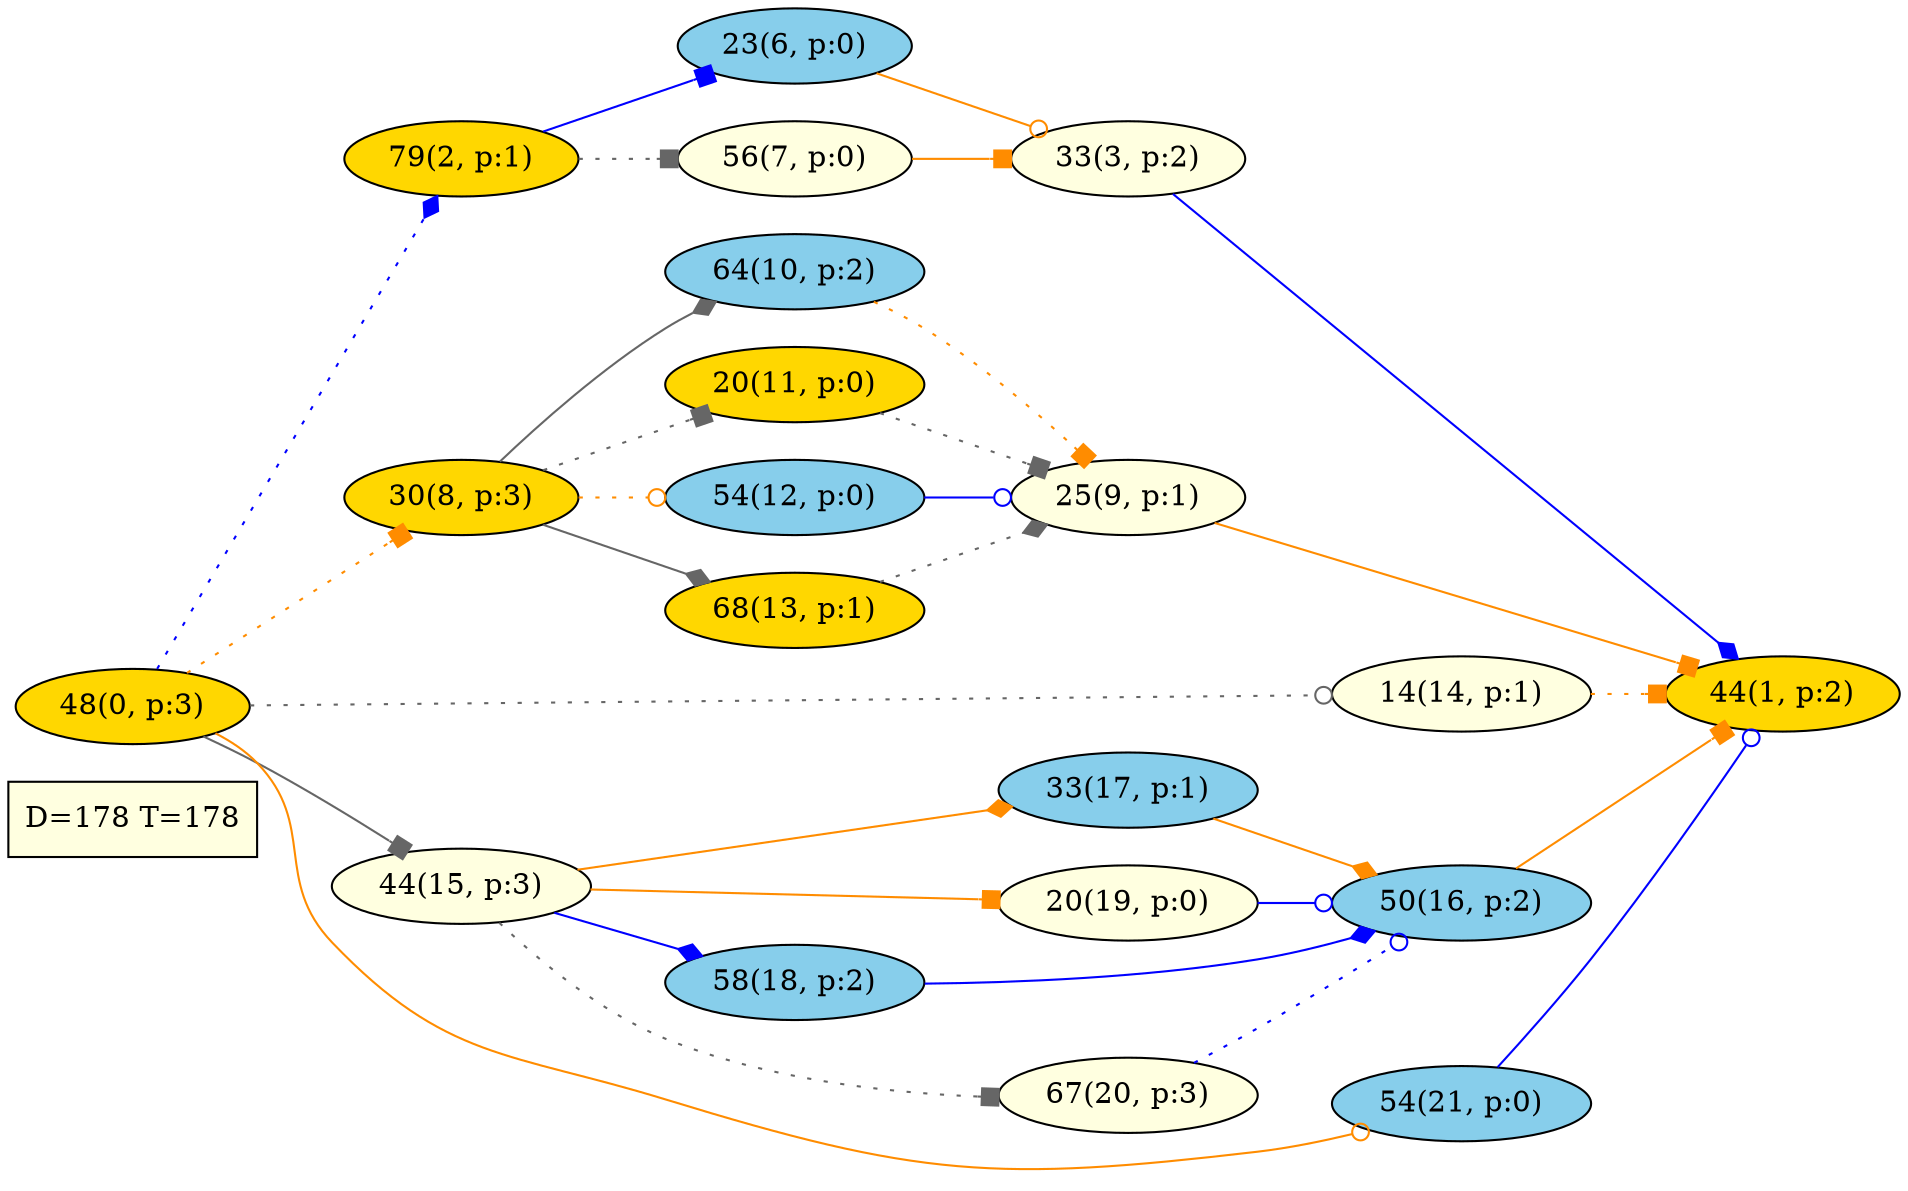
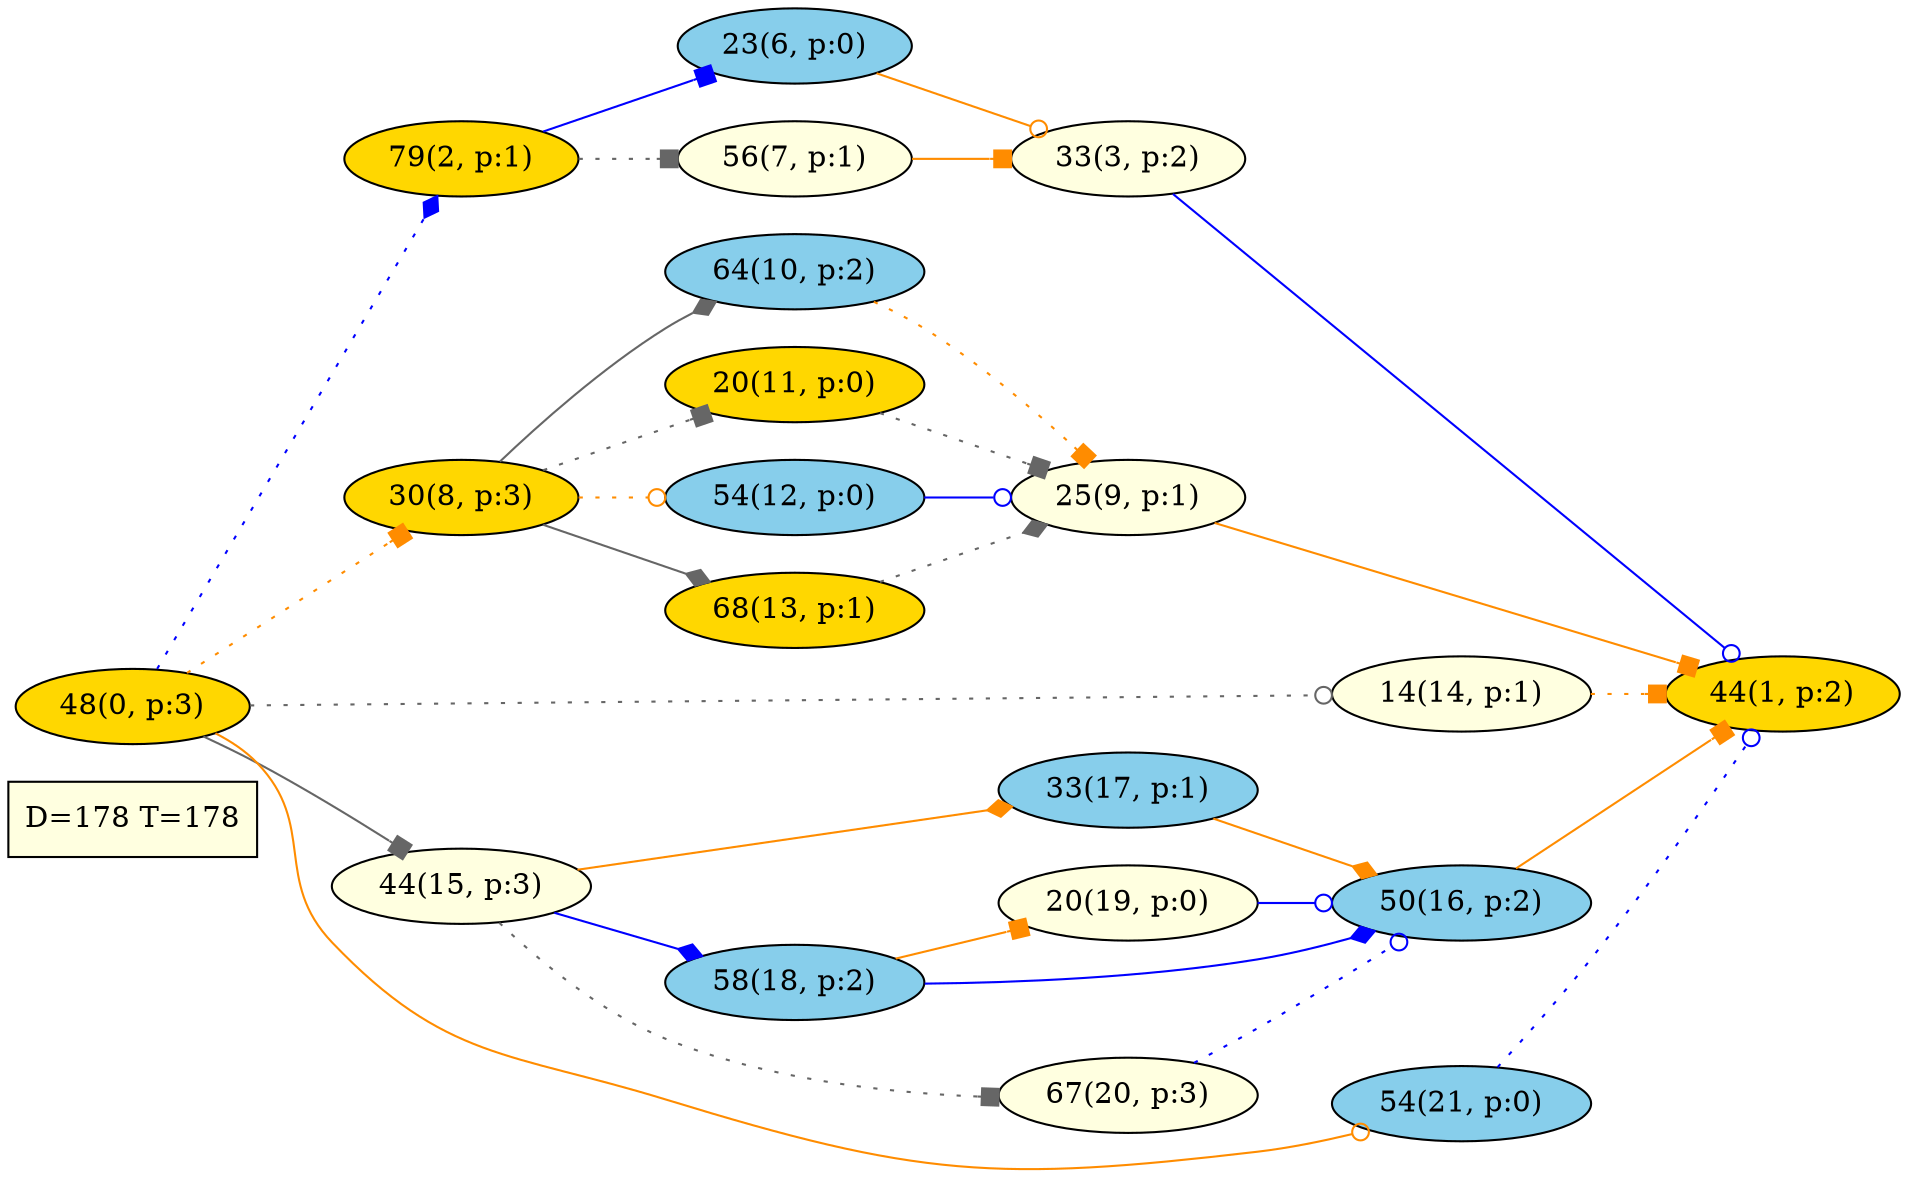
node "56(7, p:0)": label "56(7, p:0)" -> "56(7, p:1)"
edge "33(3, p:2)" -> "44(1, p:2)": arrowhead diamond -> odot
edge "44(15, p:3)" -> "20(19, p:0)": now "58(18, p:2)" -> "20(19, p:0)"
edge "54(21, p:0)" -> "44(1, p:2)": style solid -> dotted
